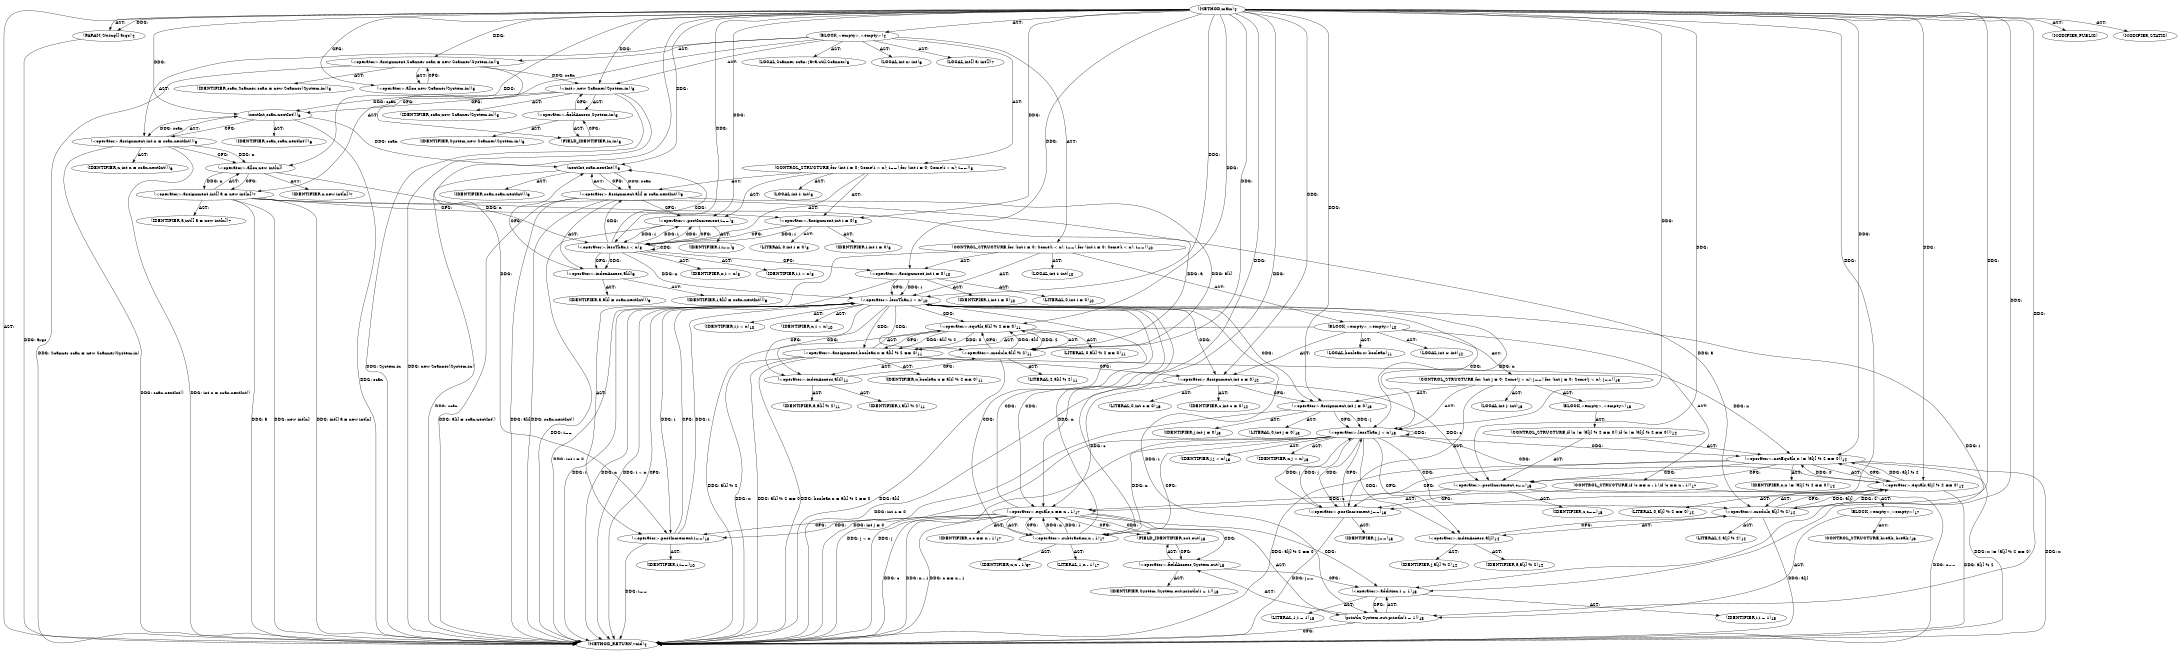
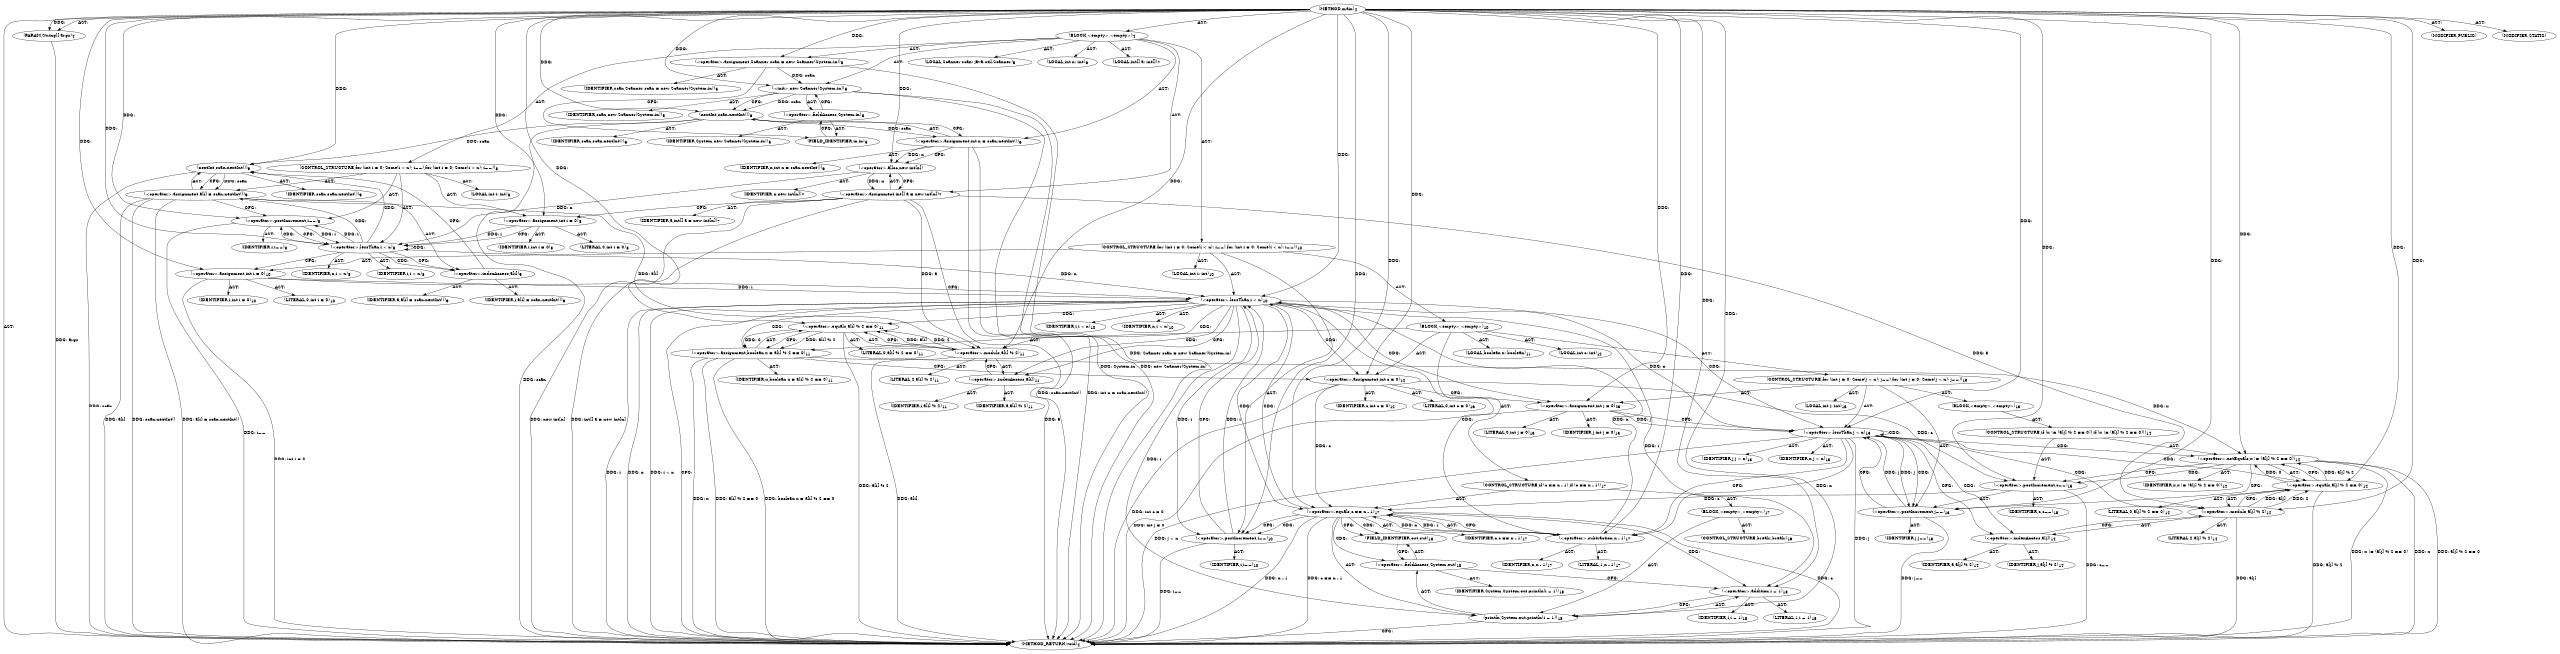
node "(<operator>.alloc,new Scanner(System.in))": removed
node "(<operator>.assignment,int j = 0)": text "13" -> "23"
edge "(<operator>.postIncrement,c++)" -> "(<operator>.postIncrement,j++)": label "CFG: " -> "AST: "
node "(IDENTIFIER,n,n - 1)": text "97" -> "17"
